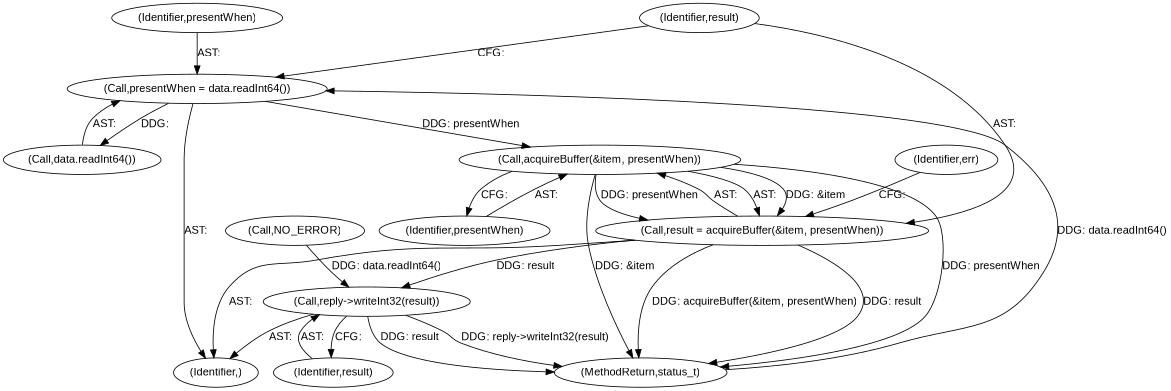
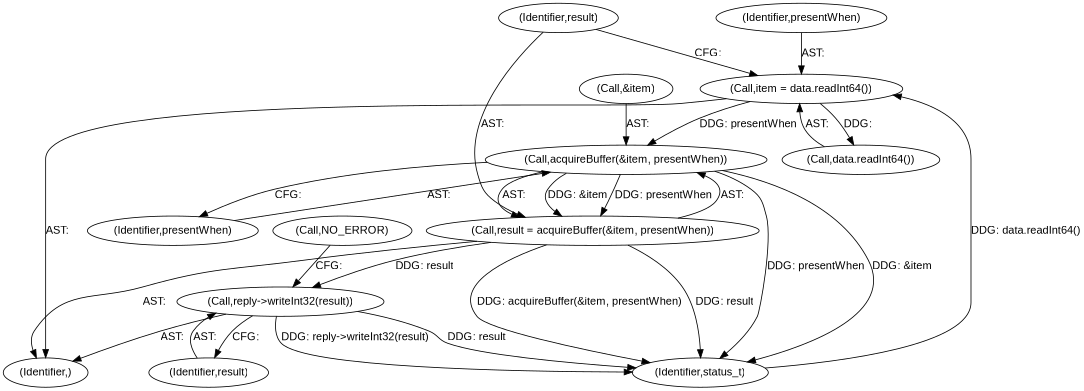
node "(Call,presentWhen = data.readInt64())": label "(Call,presentWhen = data.readInt64())" -> "(Call,item = data.readInt64())"
node "(Call,&item)": added
node "(Identifier,err)": removed
edge "(Call,NO_ERROR)" -> "(Call,reply->writeInt32(result))": label "DDG: data.readInt64()" -> "CFG: "
node "(MethodReturn,status_t)": label "(MethodReturn,status_t)" -> "(Identifier,status_t)"
